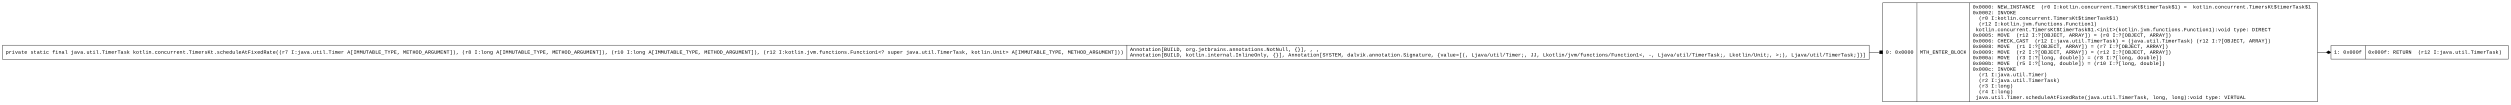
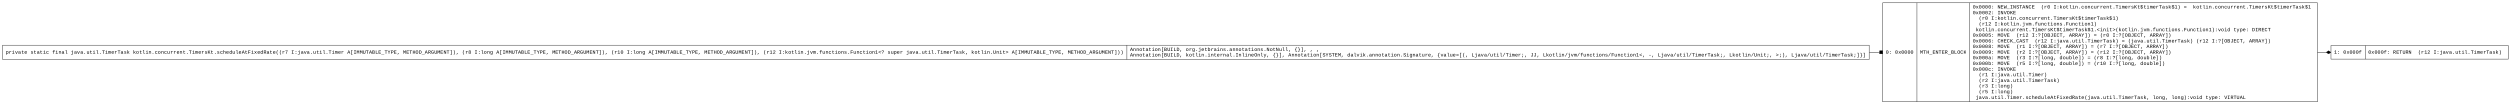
node "0: 0x0000": text "(r4 I:long)" -> "(r5 I:long)"
